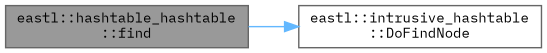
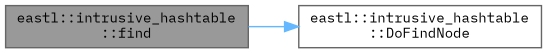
node "eastl::hashtable_hashtable ::find": label "eastl::hashtable_hashtable ::find" -> "eastl::intrusive_hashtable ::find"
